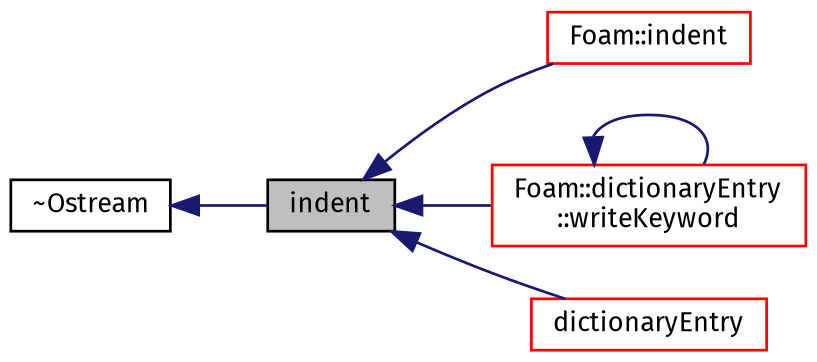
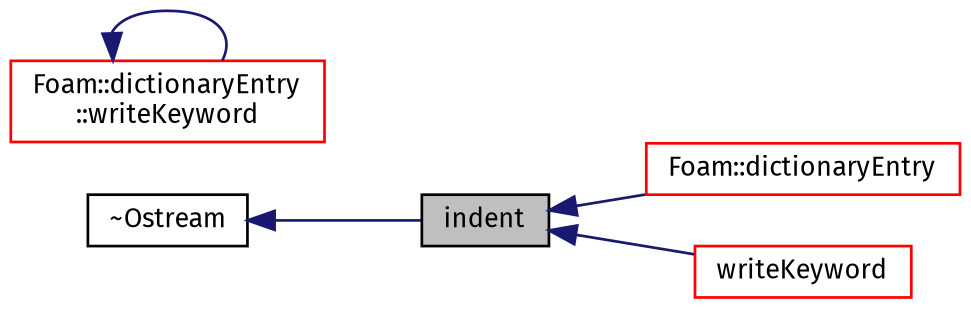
node "Foam::indent": label "Foam::indent" -> "Foam::dictionaryEntry"
edge "Foam::dictionaryEntry ::writeKeyword" -> "indent": removed
node "dictionaryEntry": label "dictionaryEntry" -> "writeKeyword"
